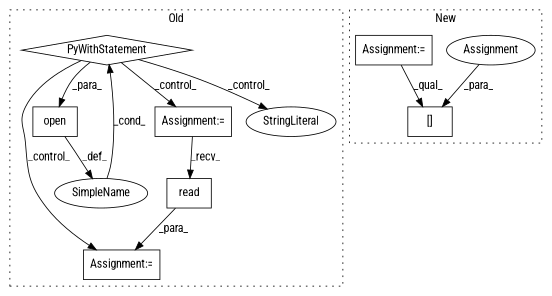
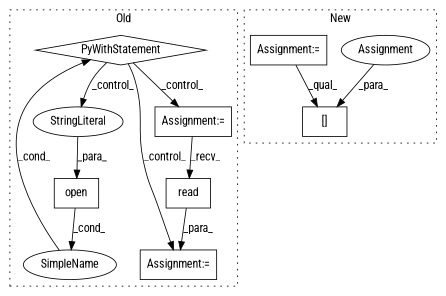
edge "PyWithStatement" -> "open": now "StringLiteral" -> "open"
edge "open" -> "SimpleName": label "_def_" -> "_cond_"
